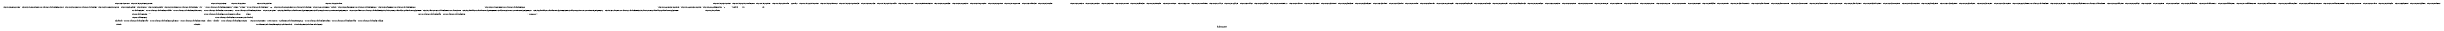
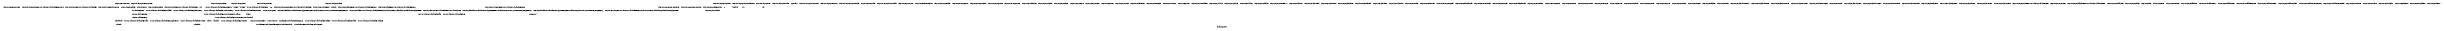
node "_ZN9LAMMPS_NS3Fix12pre_exchangeEv": added
